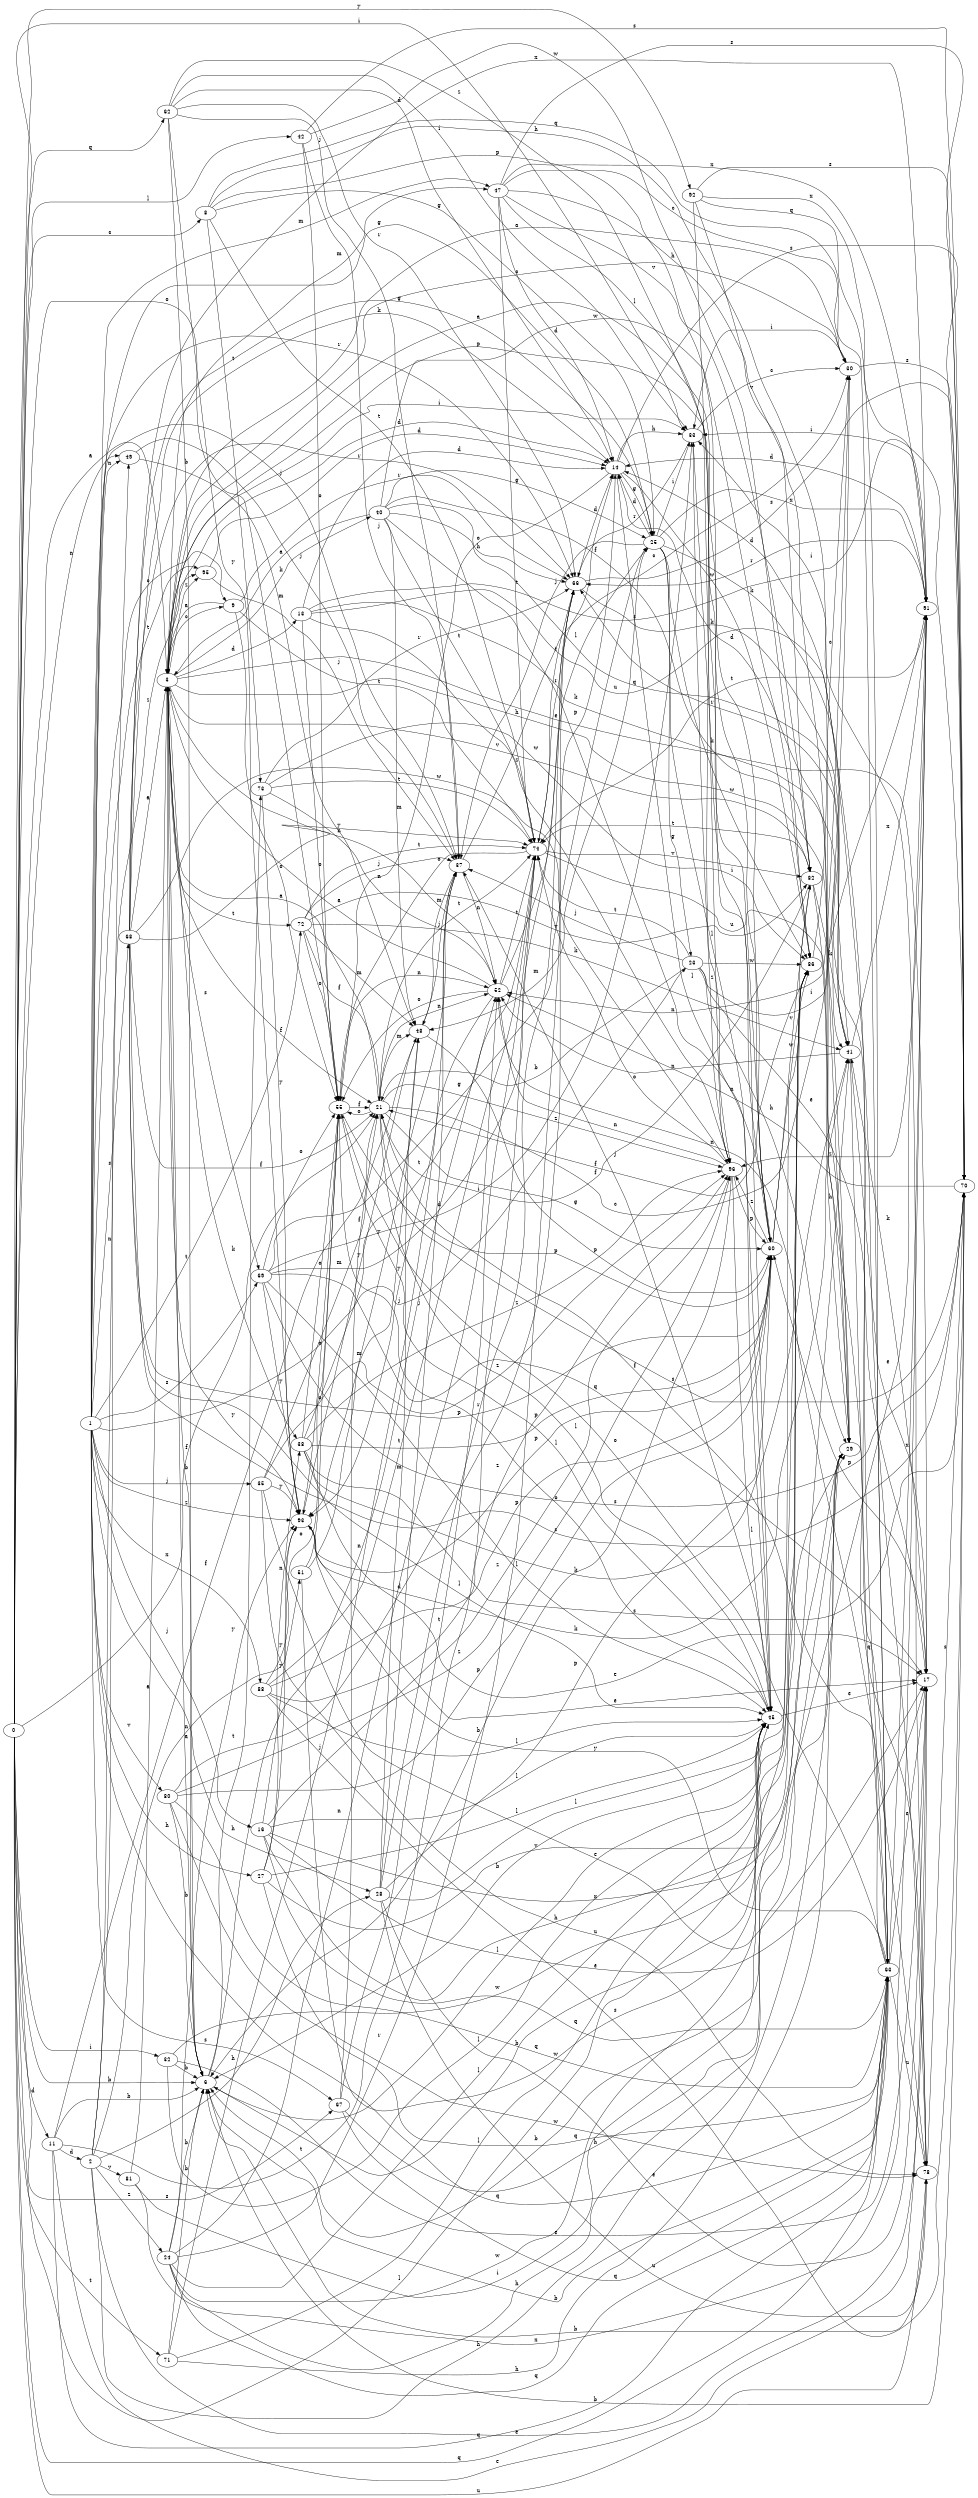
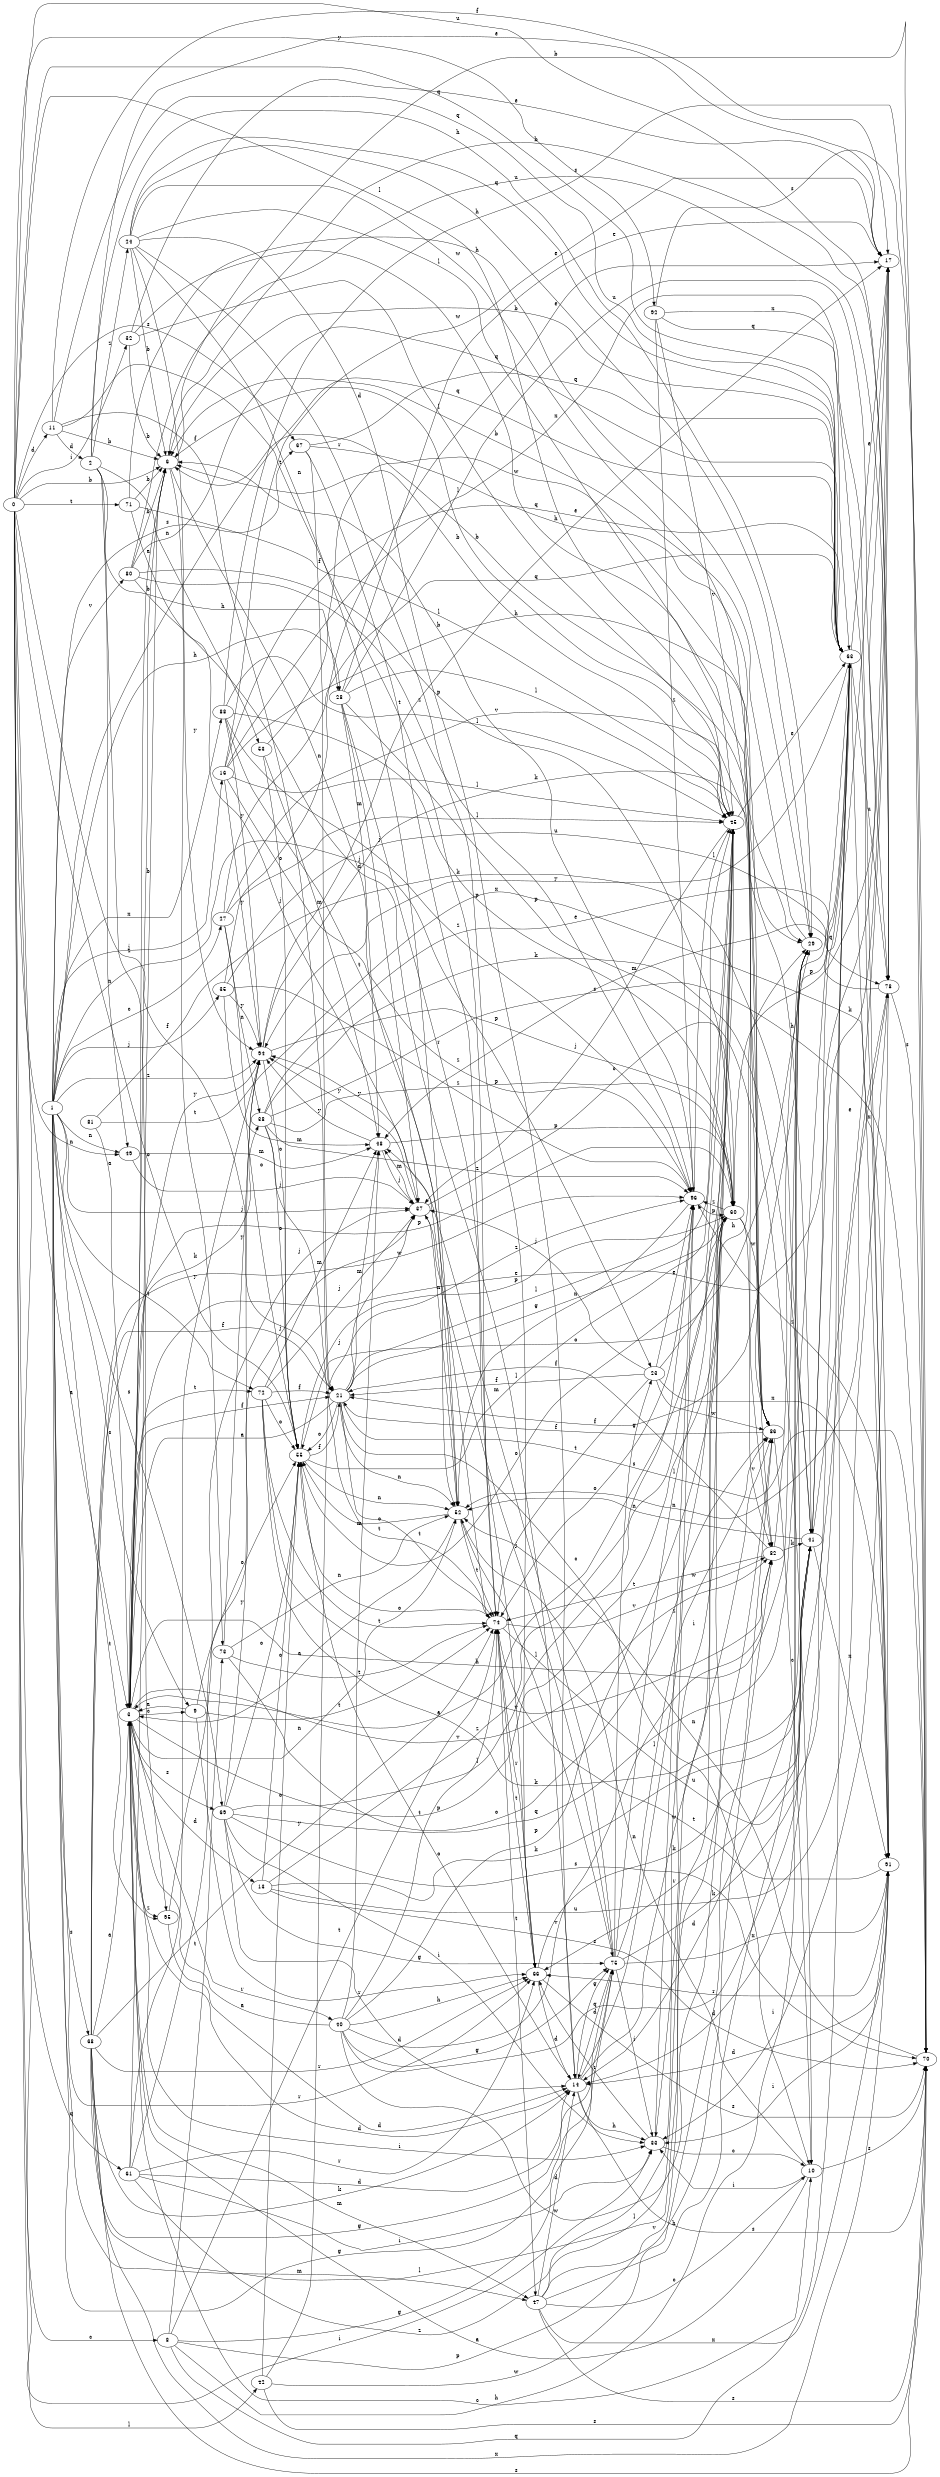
node "62": label "62" -> "61"
node "30": label "30" -> "10"
edge "13" -> "14": now "24" -> "14"
edge "47" -> "74": reversed
node "25": label "25" -> "75"
edge "40" -> "82": label "f" -> "v"
edge "3" -> "40": label "k" -> "r"
edge "73" -> "66": removed, label "r"
edge "92" -> "96": label "k" -> "z"
edge "73" -> "86": label "w" -> "o"
edge "78" -> "48": added, label "m"
edge "23" -> "91": label "i" -> "x"
edge "23" -> "21": label "b" -> "f"
edge "23" -> "17": now "23" -> "96"
edge "69" -> "17": now "69" -> "63"
node "93": label "93" -> "94"
node "51": label "51" -> "53"
edge "45" -> "17": now "45" -> "63"
edge "1" -> "27": label "h" -> "c"
edge "80" -> "78": label "w" -> "u"
edge "2" -> "81": removed, label "v"
edge "81" -> "41": label "i" -> "k"
edge "11" -> "17": label "e" -> "f"
